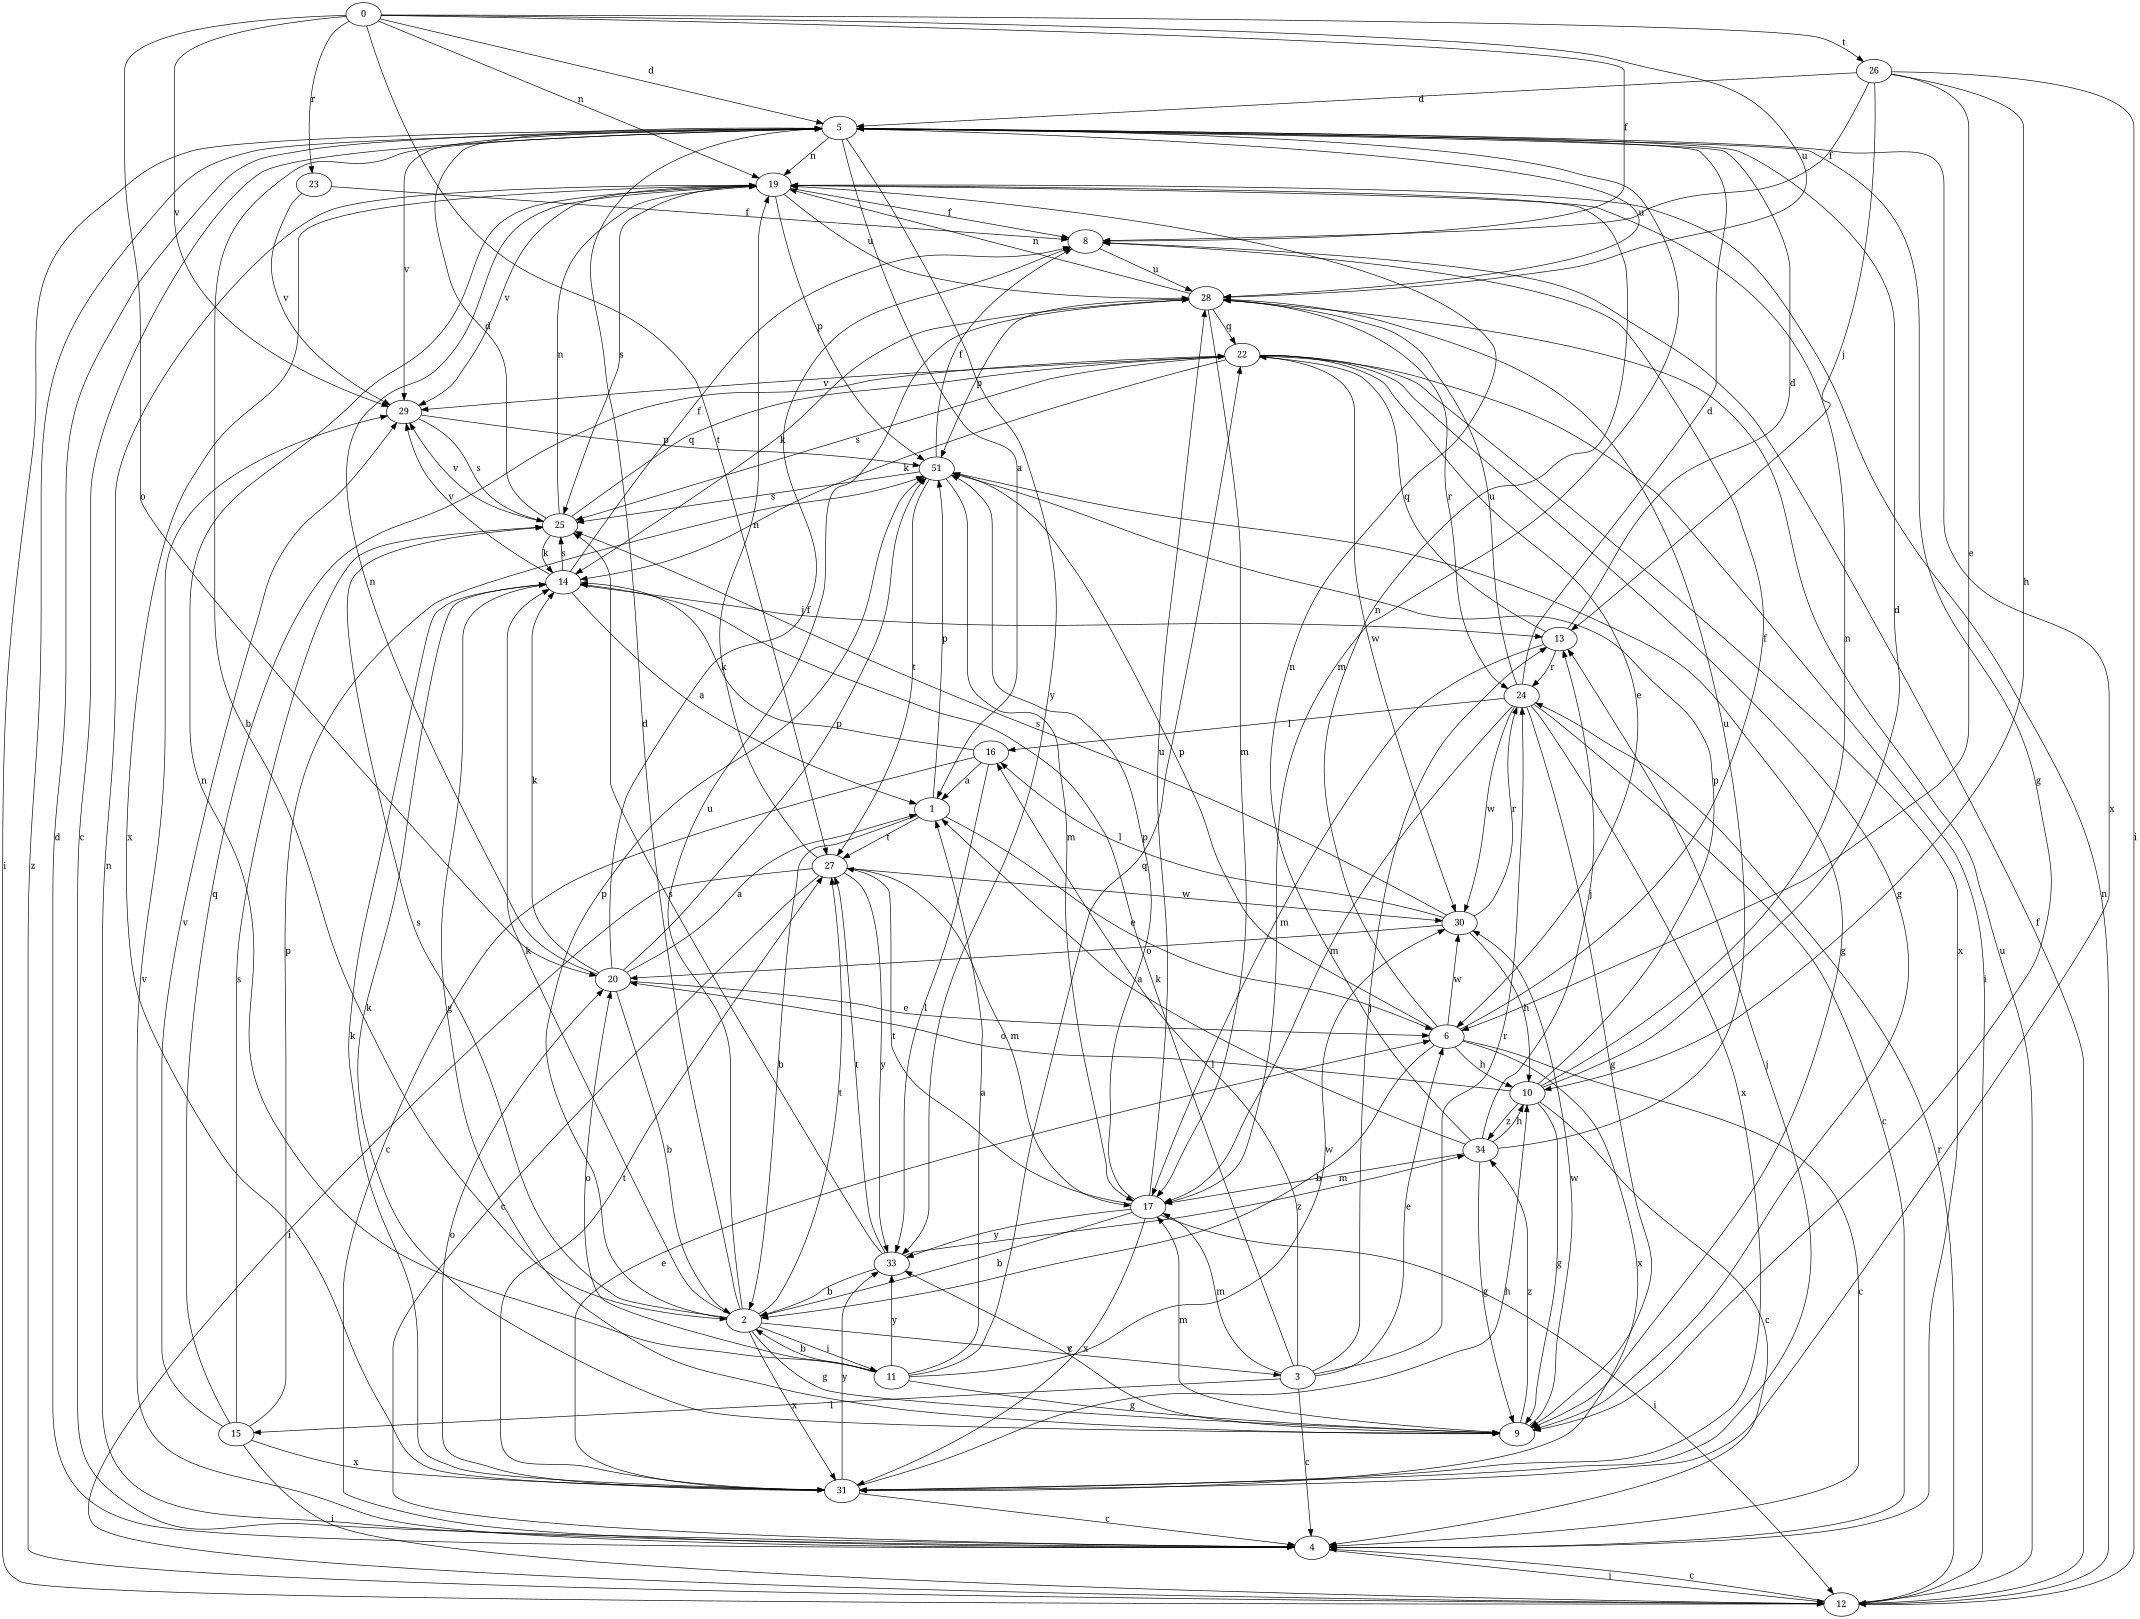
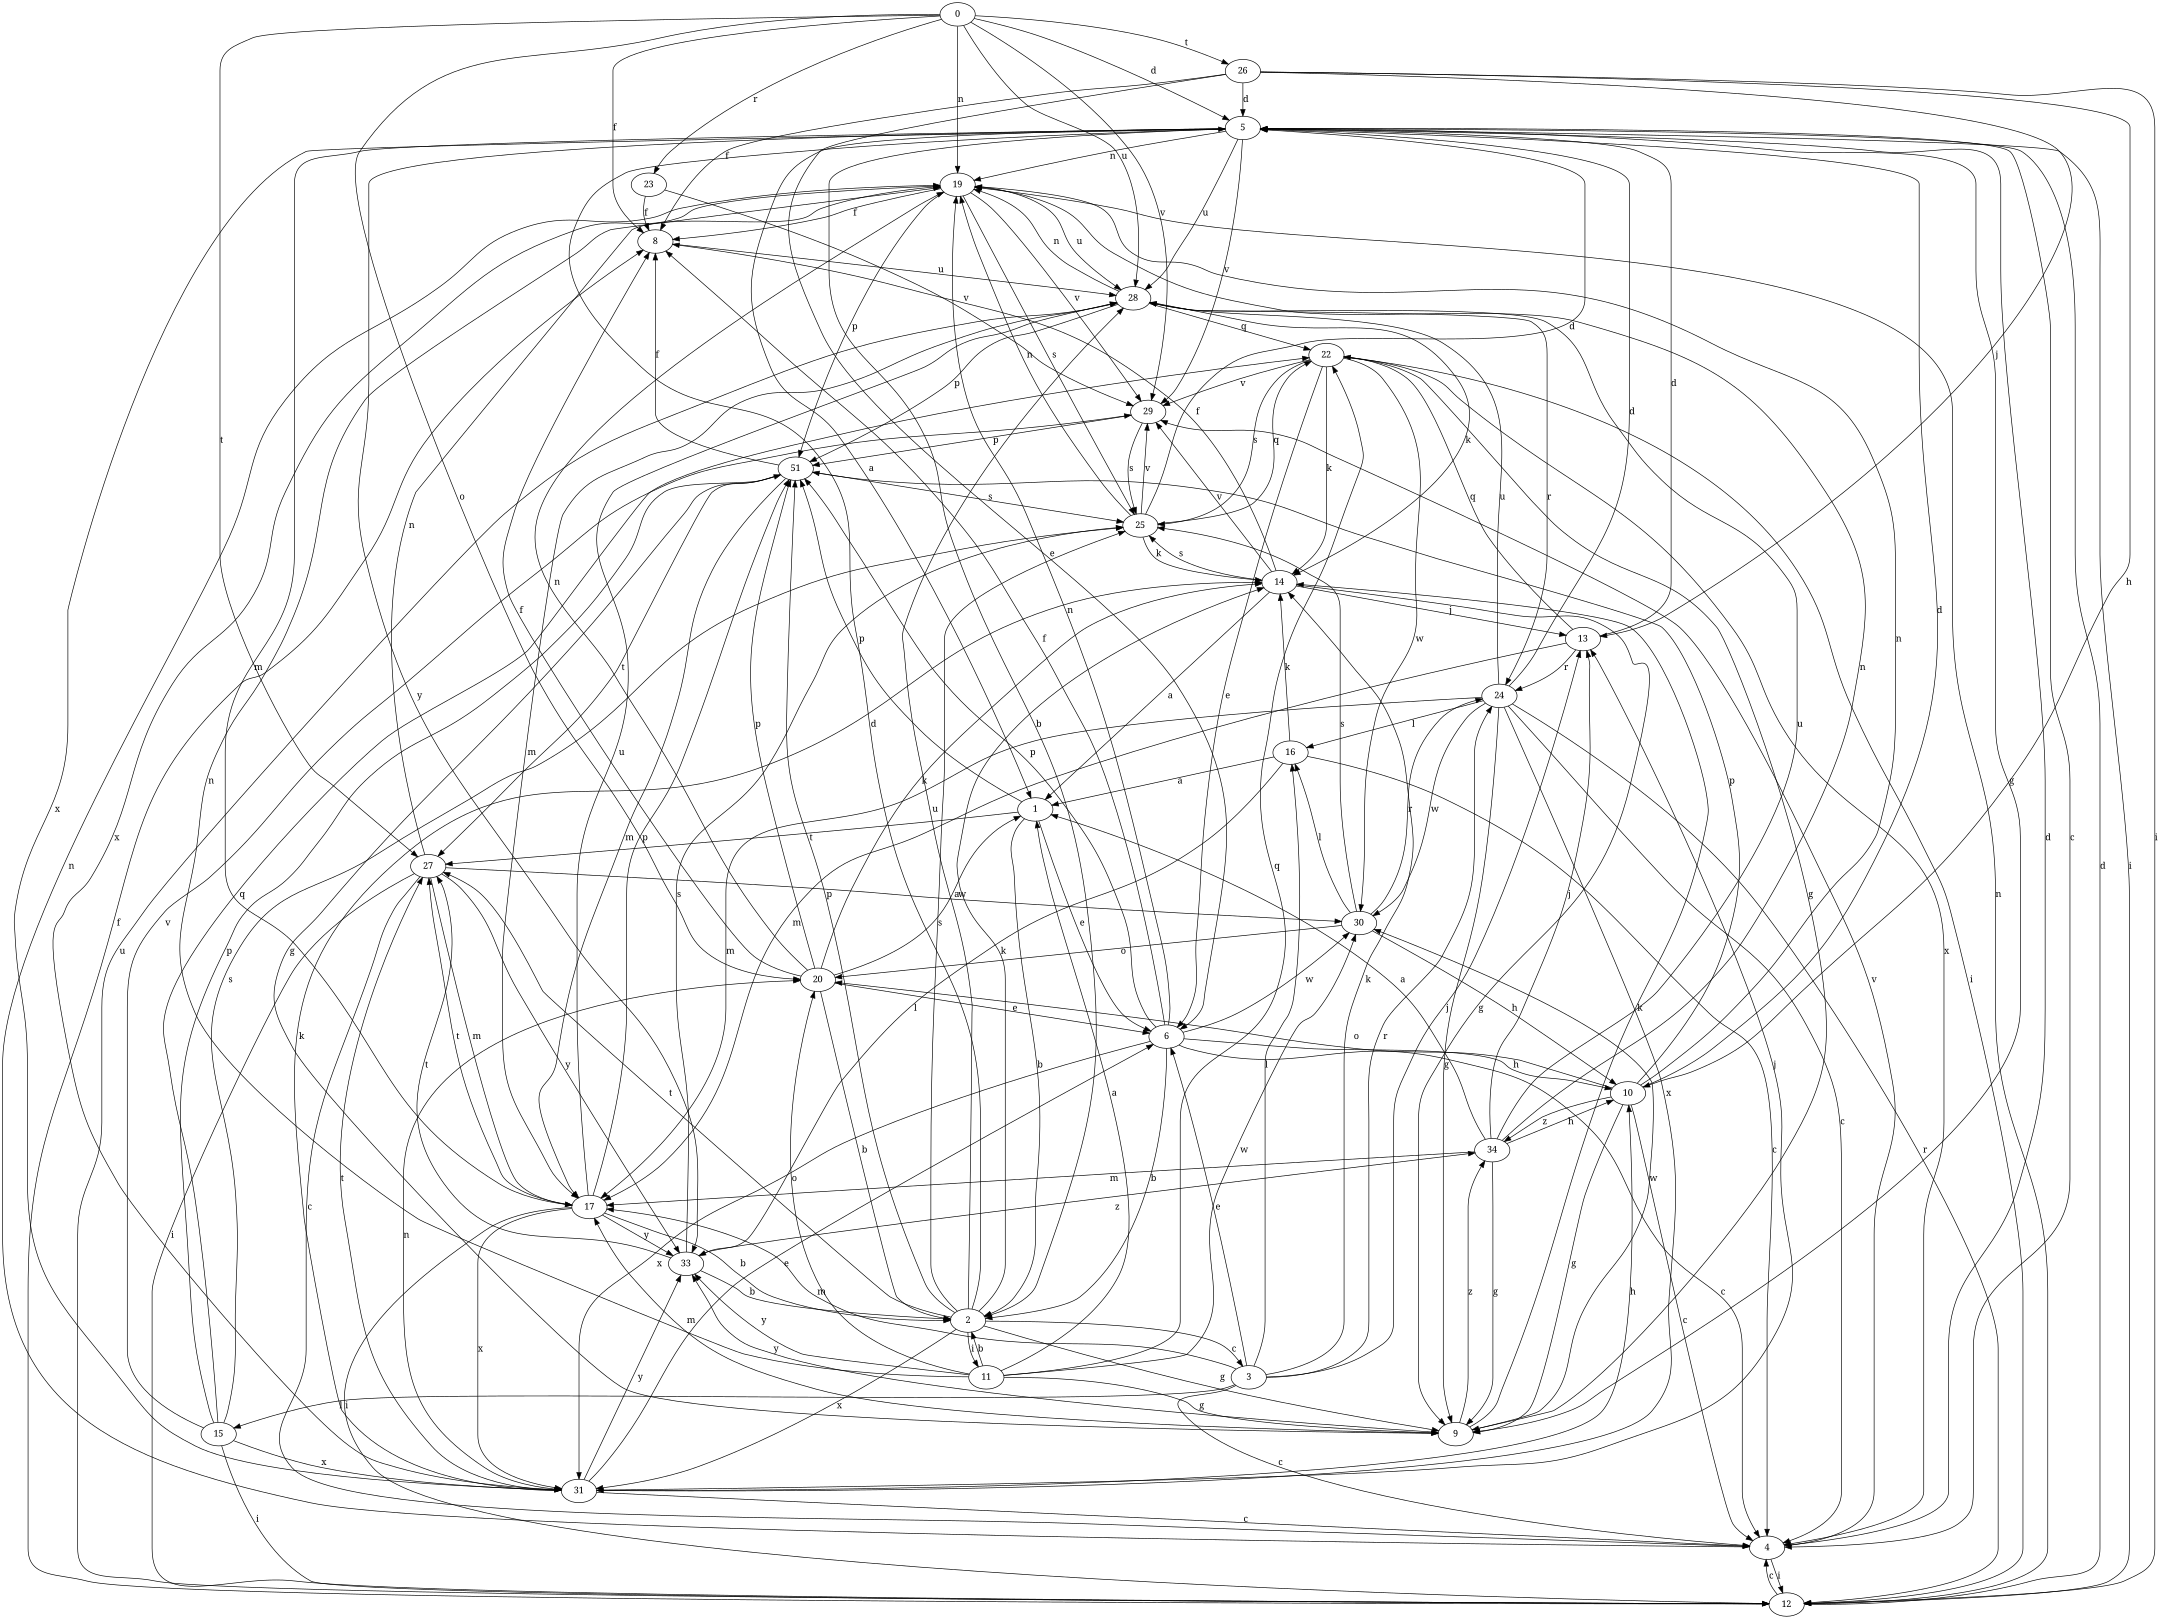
edge "12" -> "5": label "z" -> "d"
edge "12" -> "24": reversed
edge "31" -> "20": label "o" -> "n"
